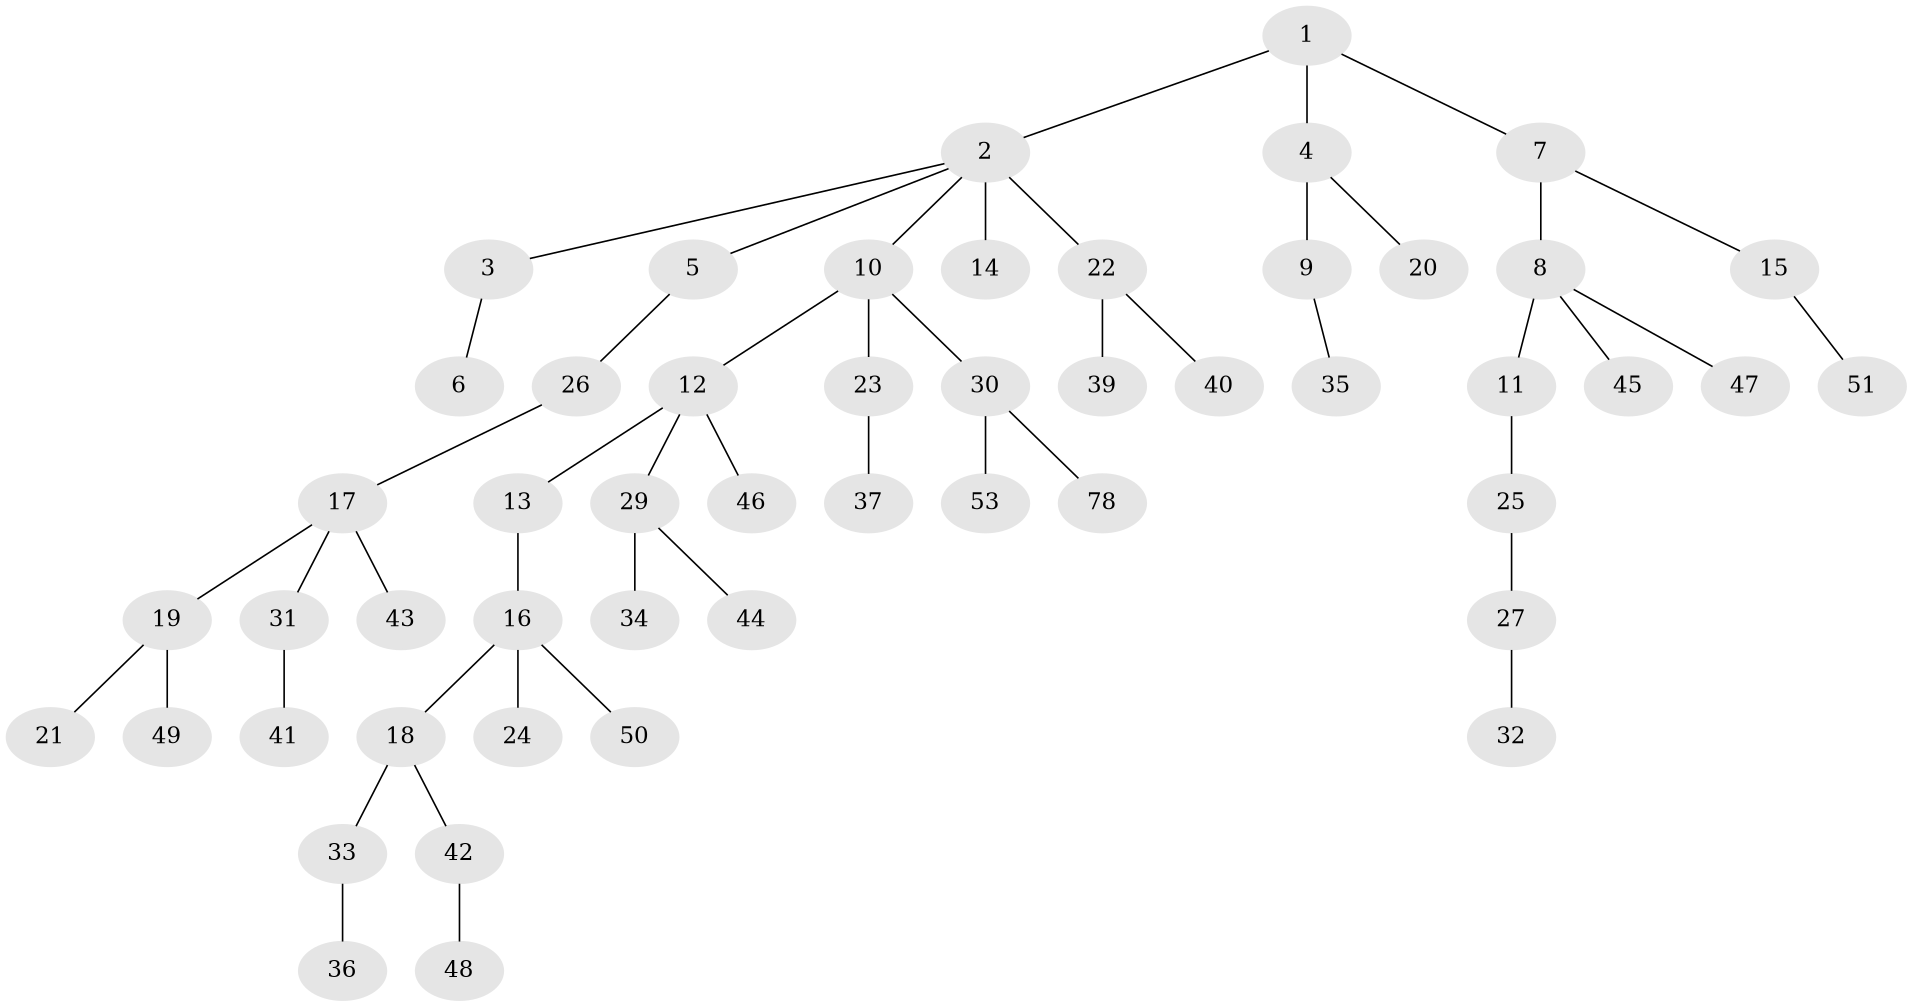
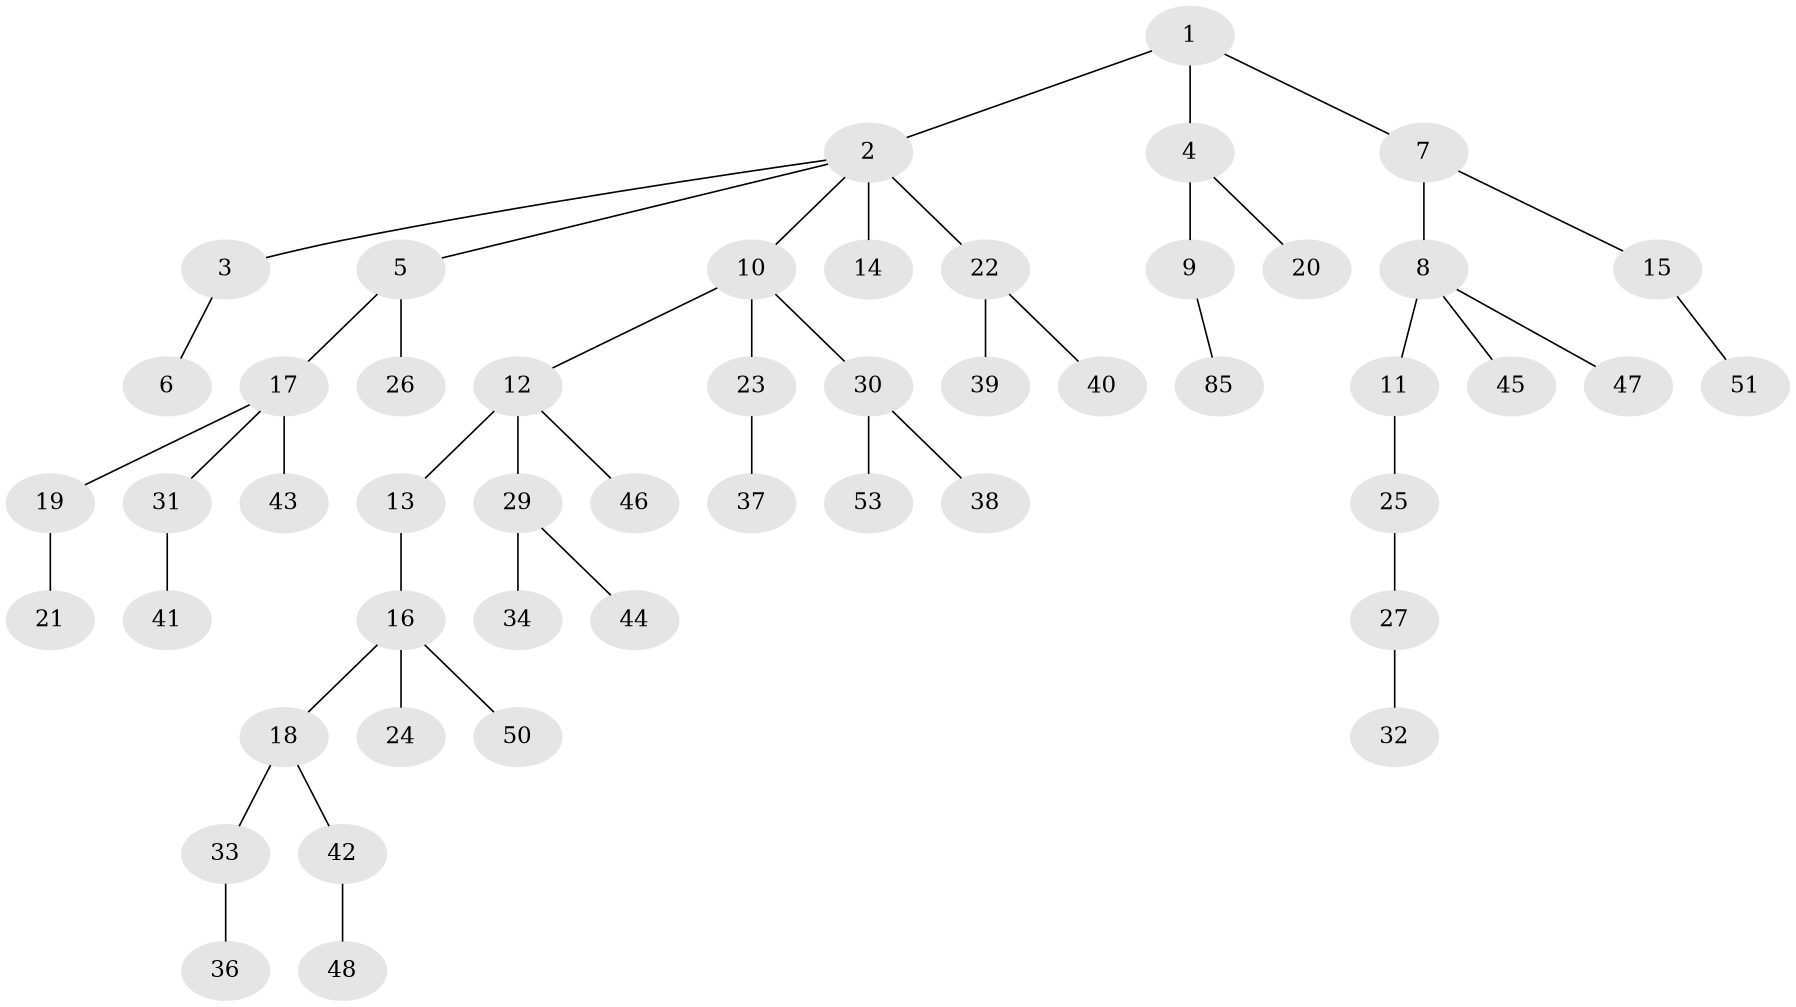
node "35": label "35" -> "85"
edge "26" -- "17": now "5" -- "17"
node "78": label "78" -> "38"
node "49": removed
